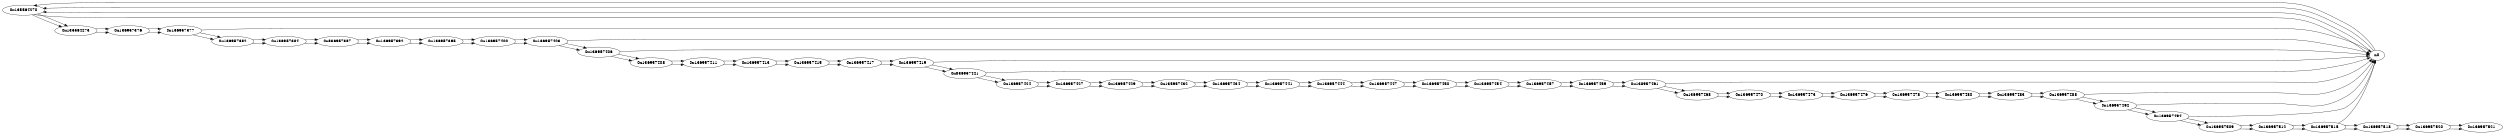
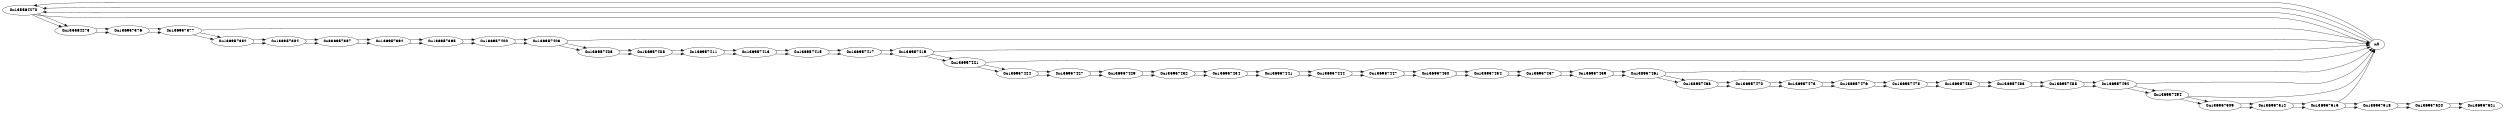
edge "0x136957406" -> "n0": removed
node "0x836957421": label "0x836957421" -> "0x136957421"
edge "0x136957488" -> "n0": removed
